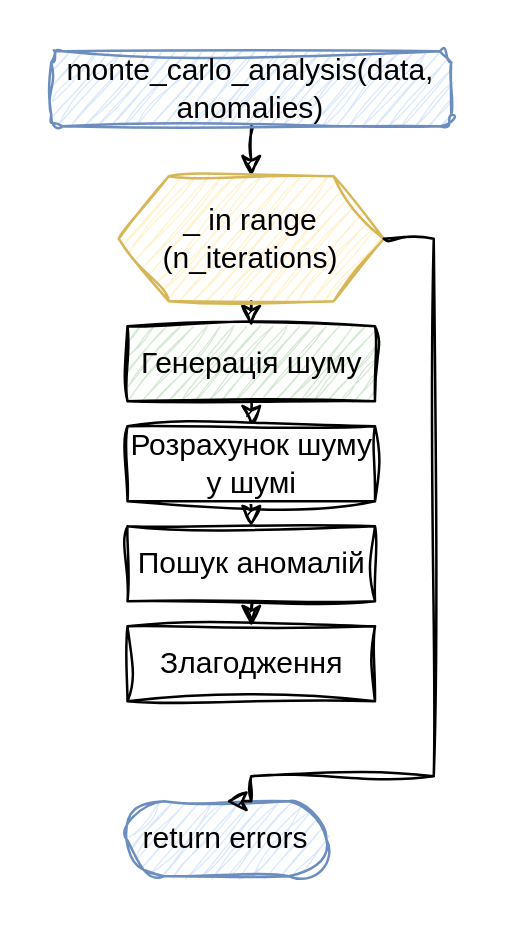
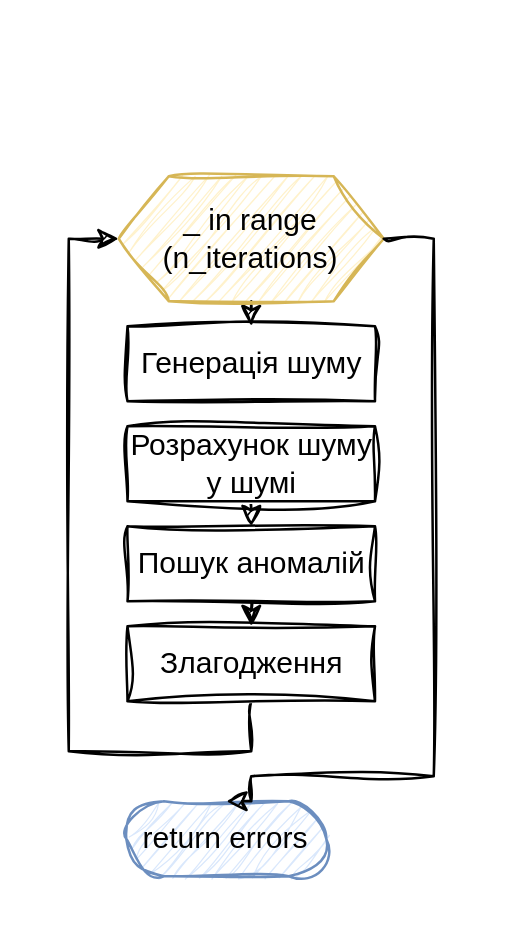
node "monte_carlo_analysis(data, anomalies)": removed
edge "monte_carlo_analysis(data, anomalies)" -> "_ in range (n_iterations)": removed
node "Генерація шуму": fillcolor #d5e8d4 -> #ffffff
edge "Генерація шуму" -> "Розрахунок шуму у шумі": removed
edge "Злагодження" -> "_ in range (n_iterations)": added
